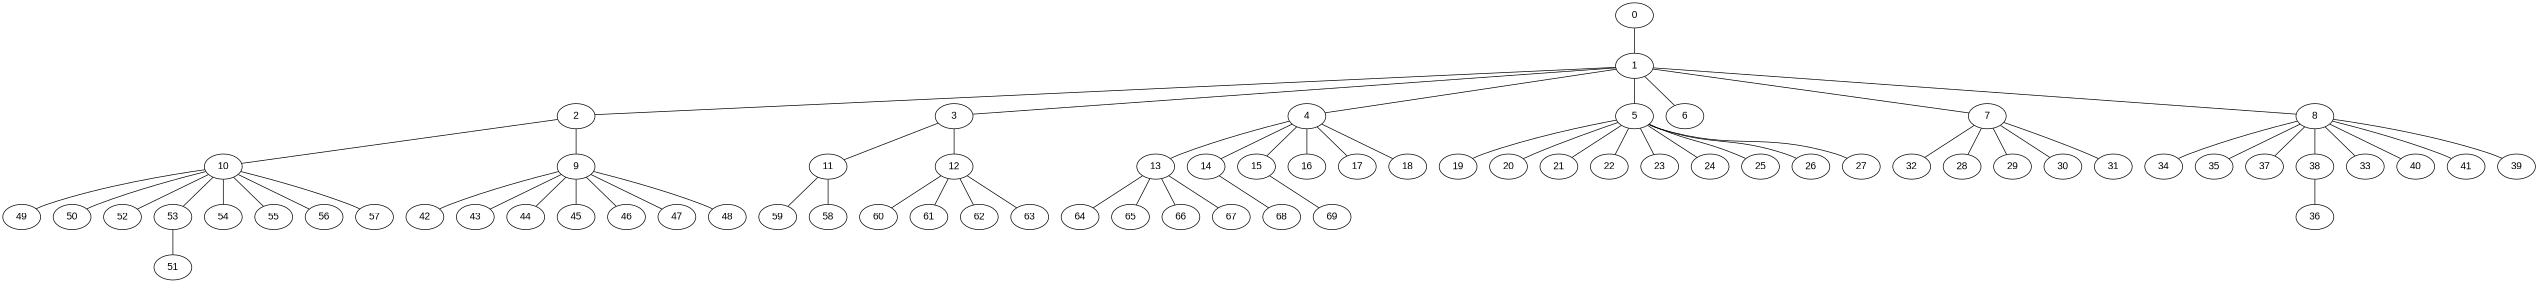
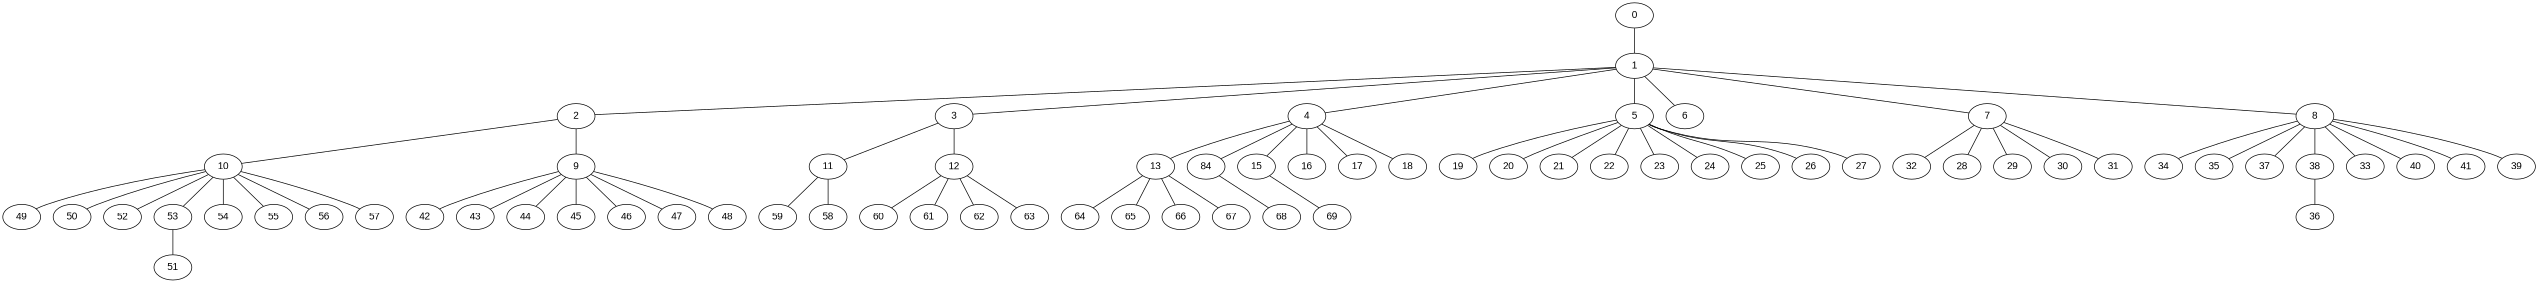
node "14": label "14" -> "84"
